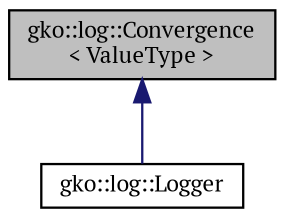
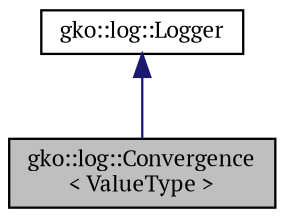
edge "gko::log::Logger" -> "gko::log::Convergence < ValueType >": reversed
